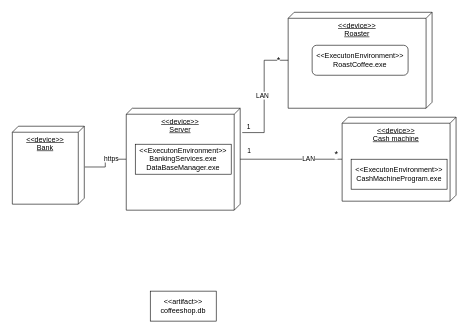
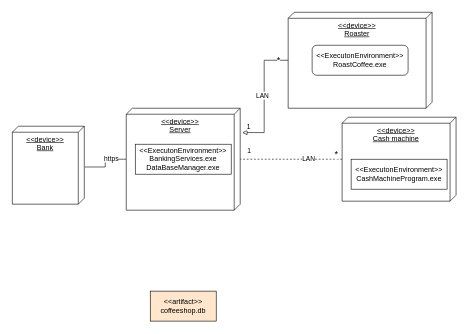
edge "<<device>> Roaster" -- "<<device>> Server": arrowhead none -> block
edge "<<device>> Server" -- "<<device>> Cash machine": style solid -> dashed
node "<<artifact>> coffeeshop.db": fillcolor #ffffff -> #ffe6cc
